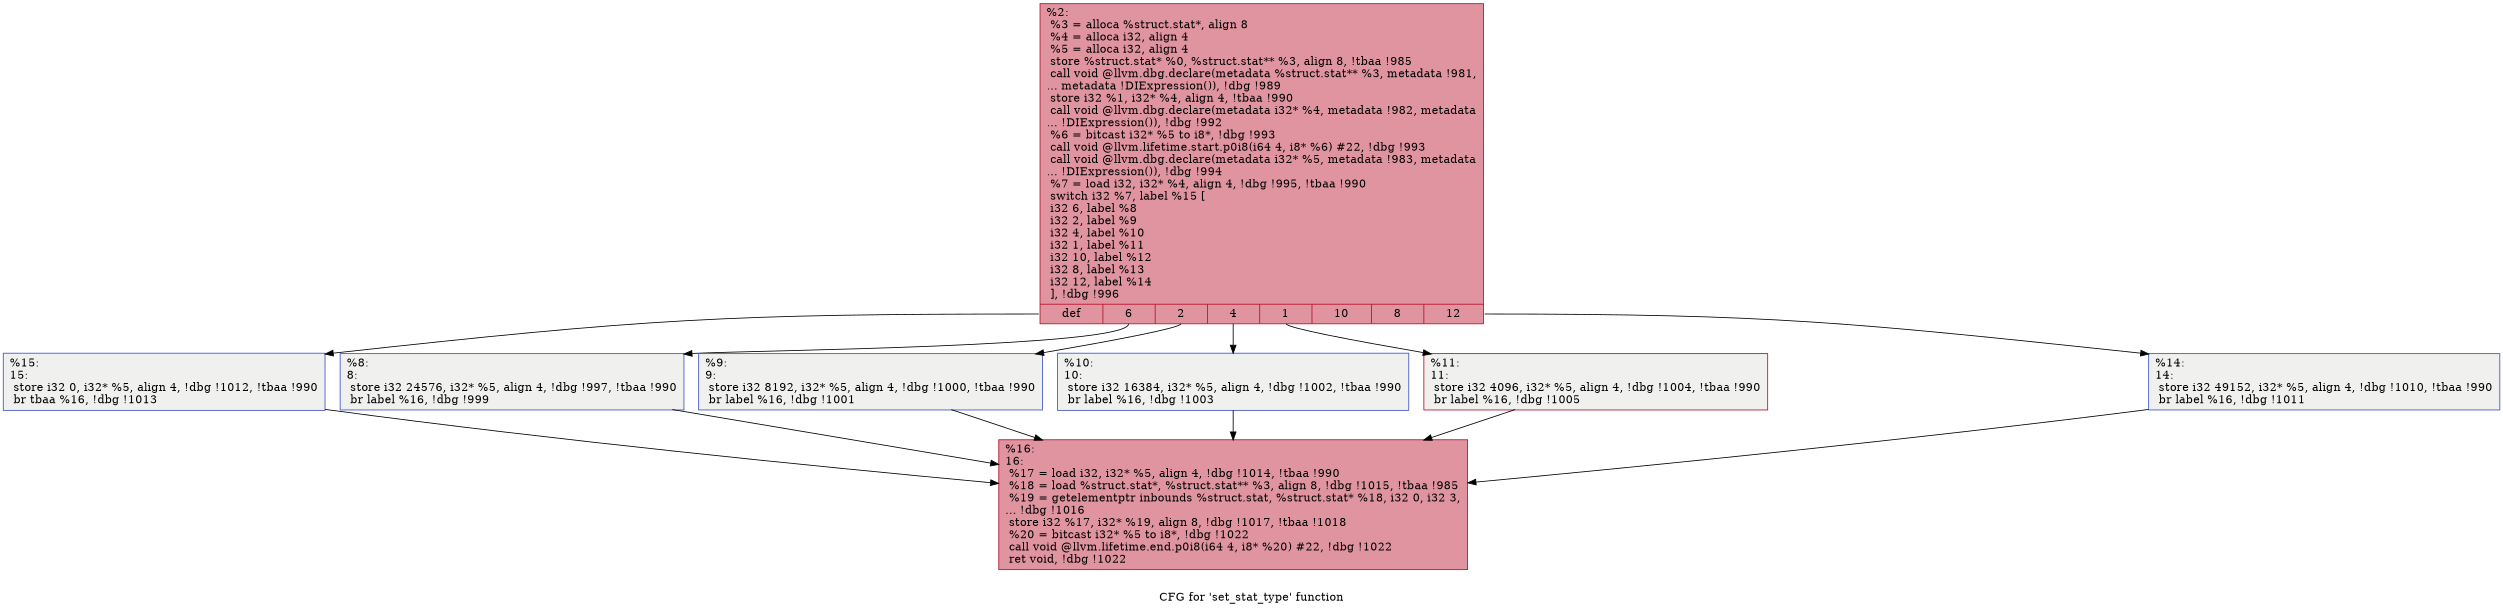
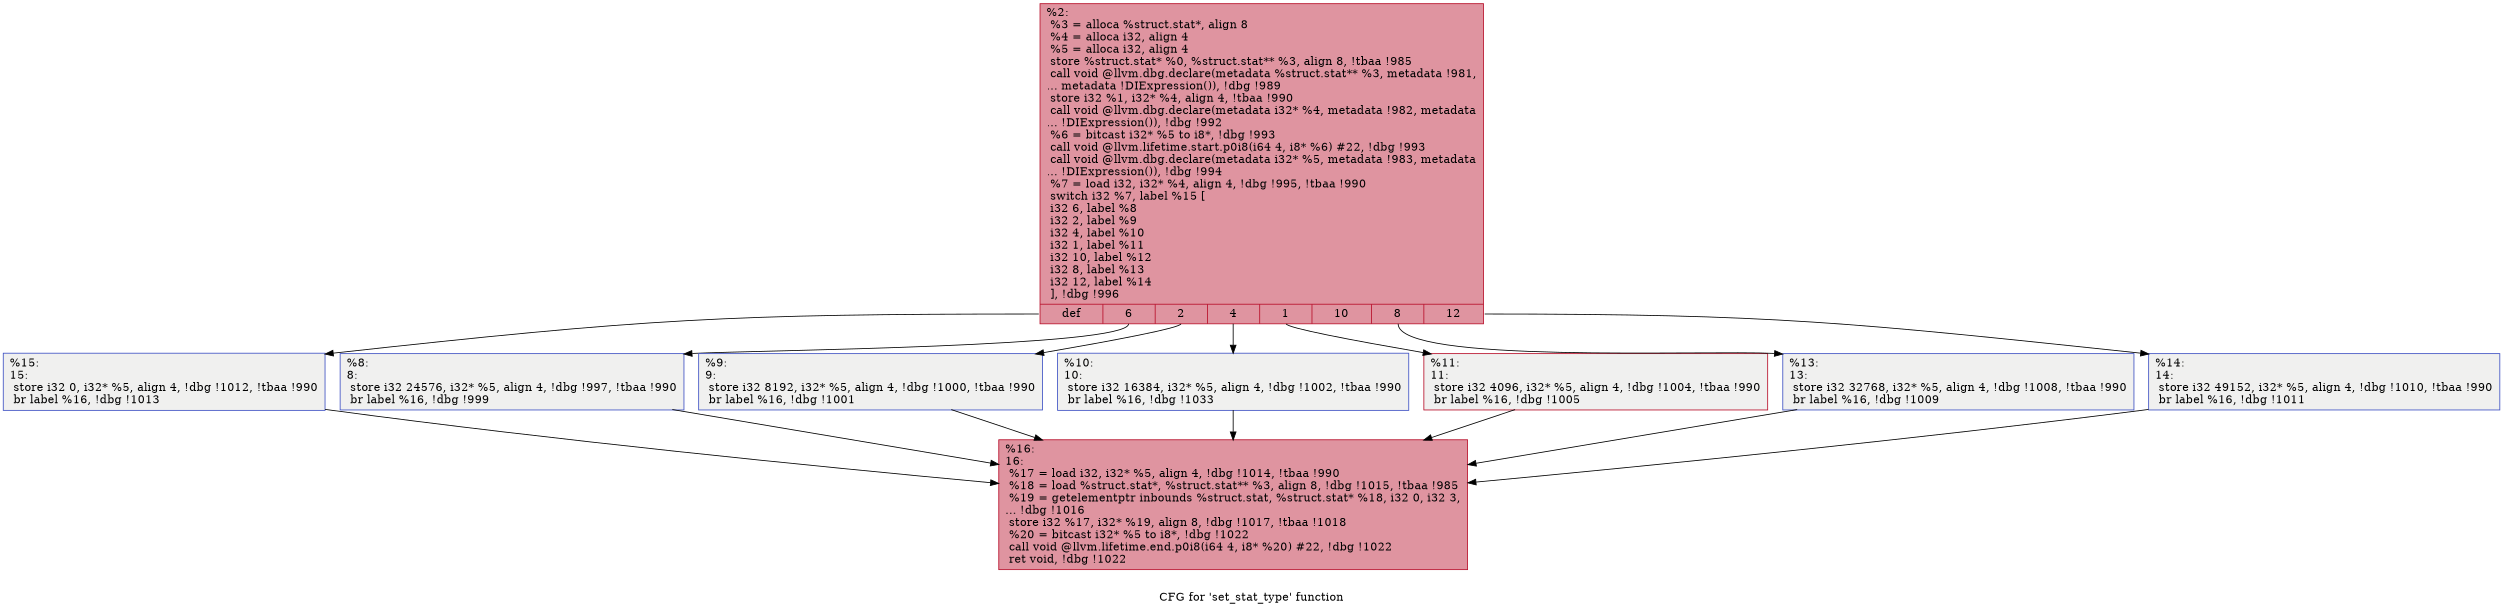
node "%13:": added
node "%15:": text "br tbaa %16, !dbg !1013" -> "br label %16, !dbg !1013"
node "%10:": text "br label %16, !dbg !1003" -> "br label %16, !dbg !1033"
